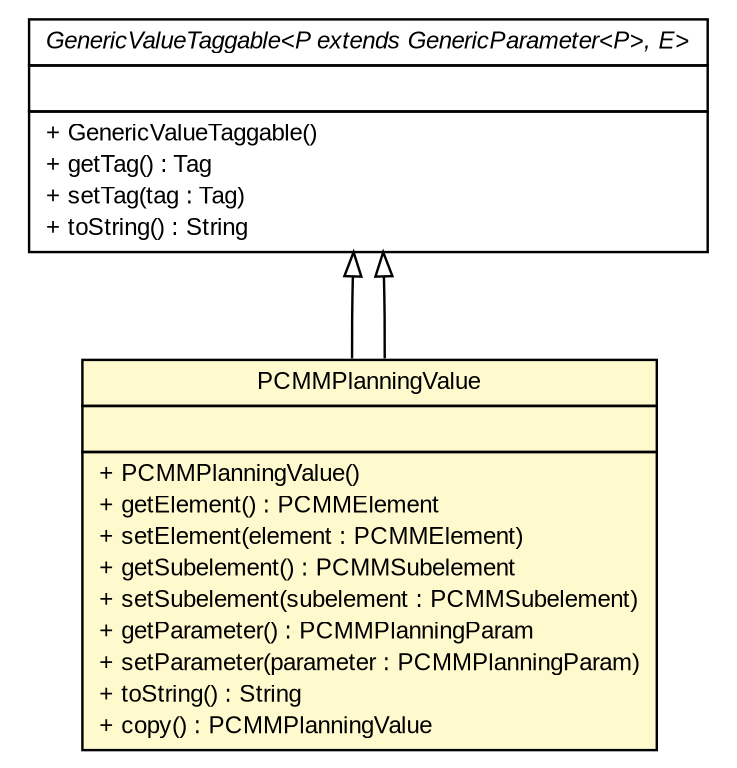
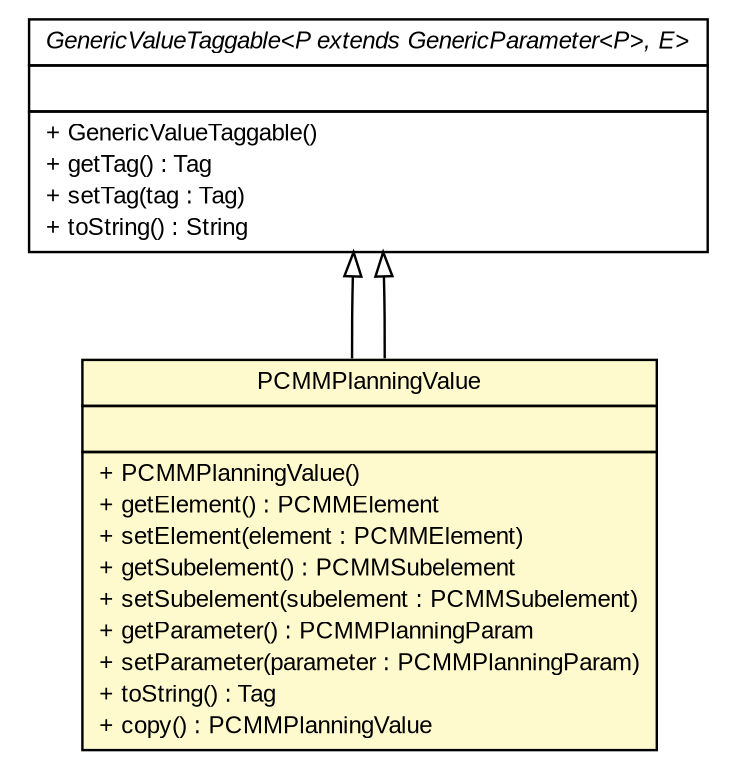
node "PCMMPlanningValue": text "+ toString() : String" -> "+ toString() : Tag"
